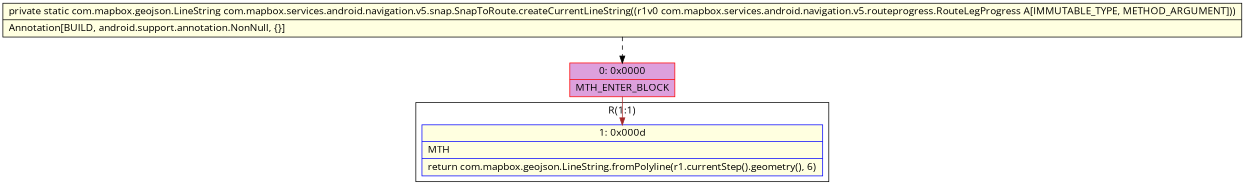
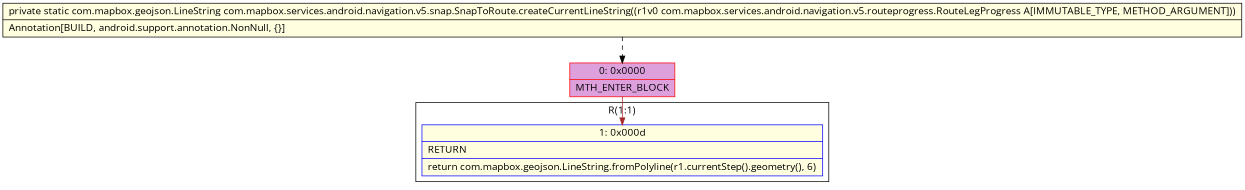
node "1: 0x000d": text "MTH" -> "RETURN"
